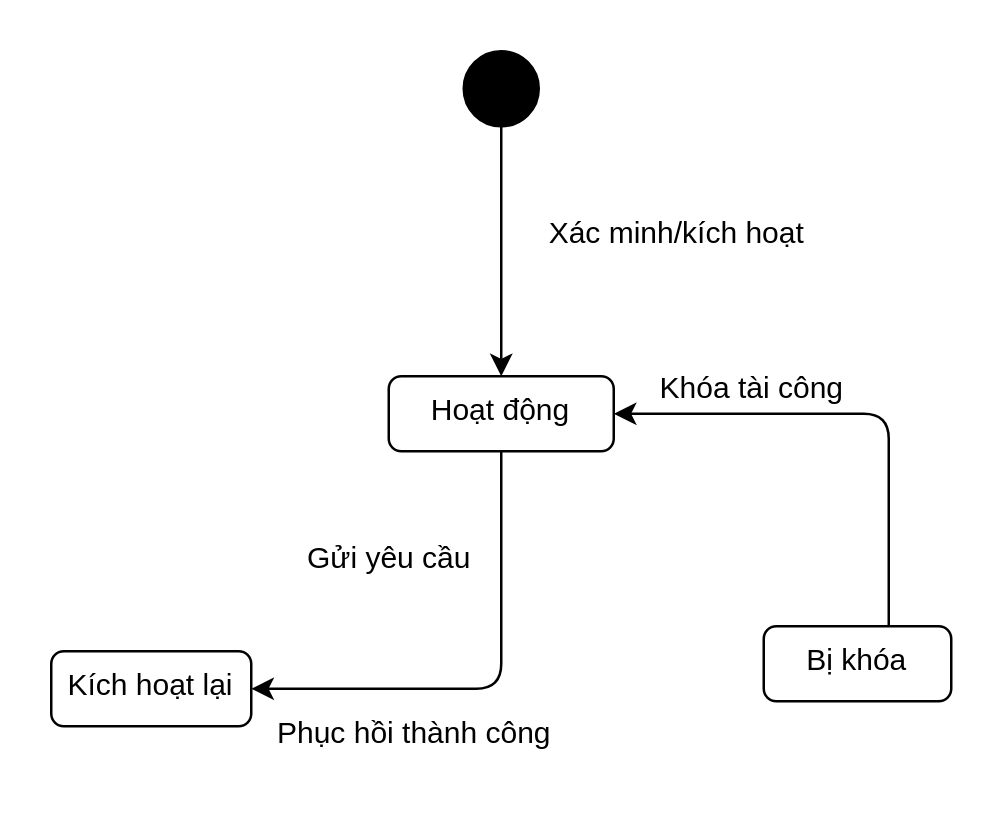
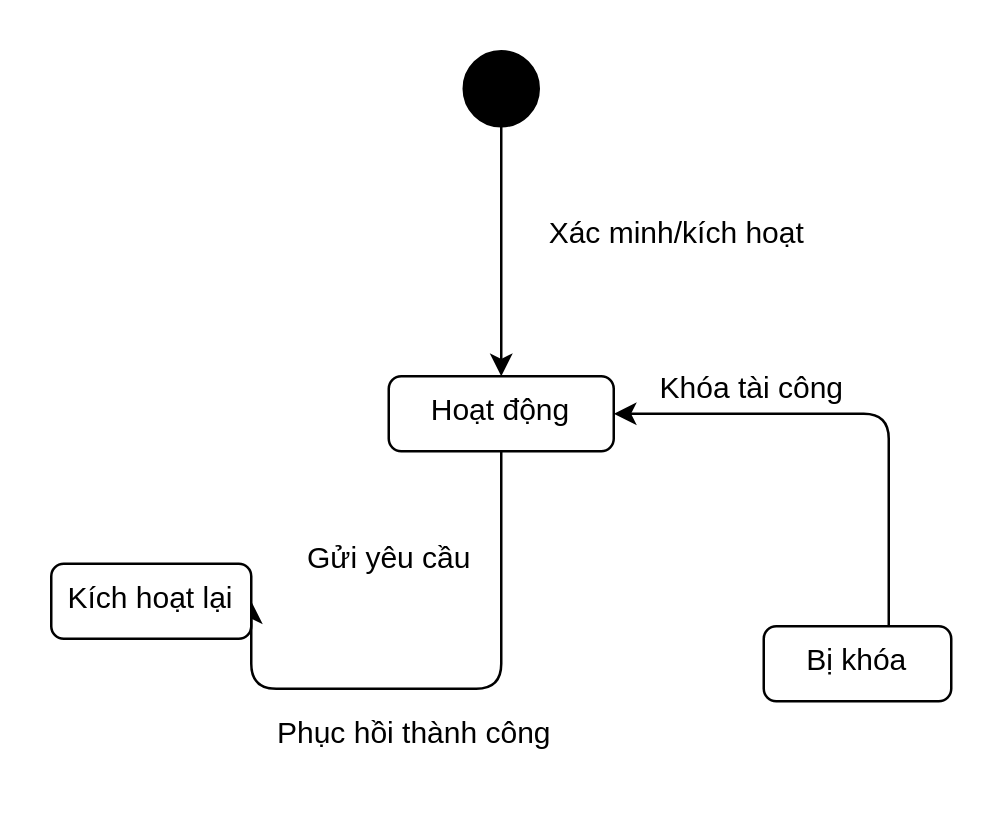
node "Kích hoạt lại": moved (151, 689) -> (151, 601)
